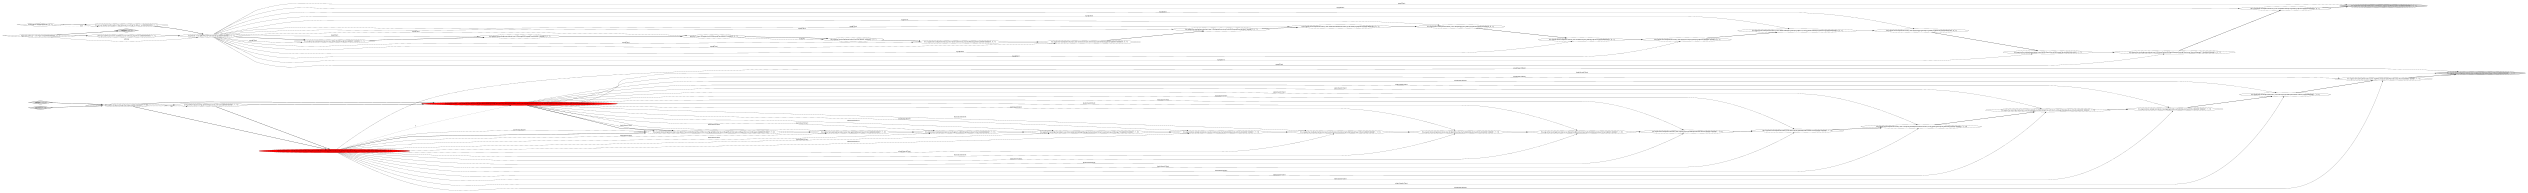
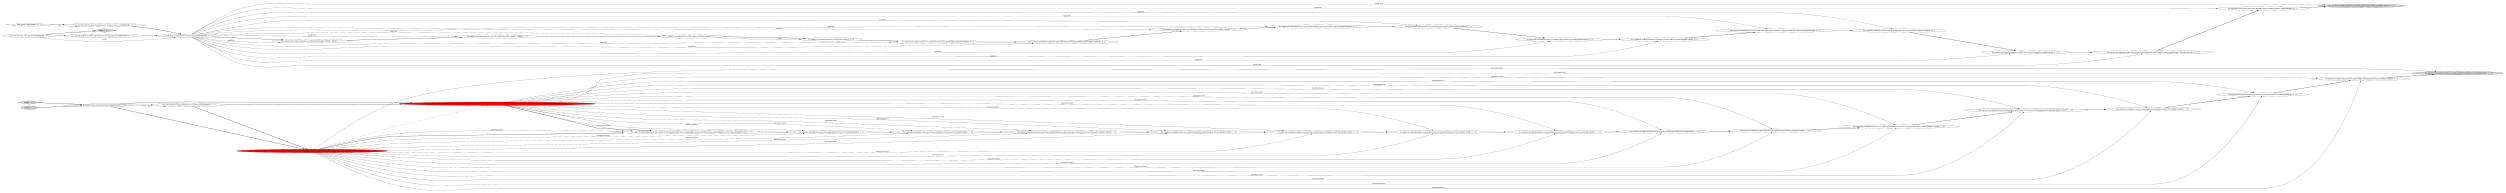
node "Properties settings = new Properties()@@@3@@@['0', '0', '1']": shape diamond -> ellipse
node "prepare['0', '1', '0']": shape diamond -> ellipse
